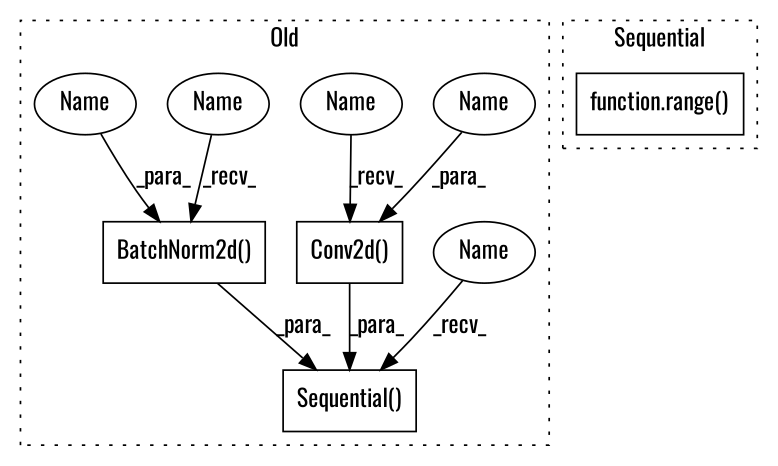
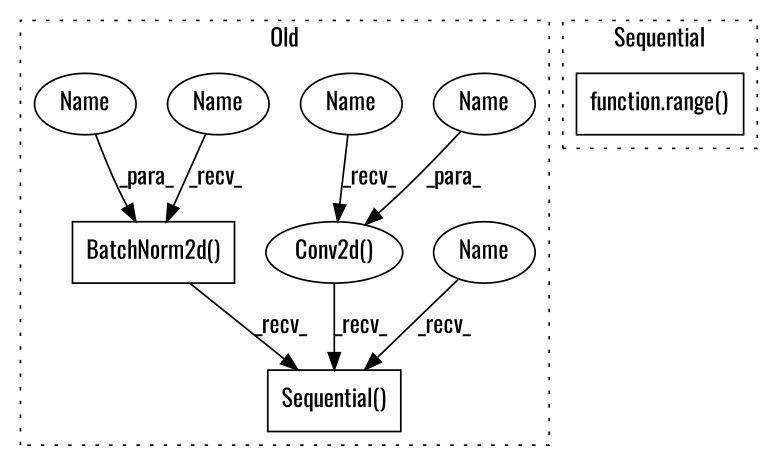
node "Conv2d()": shape box -> ellipse
edge "BatchNorm2d()" -> "Sequential()": label "_para_" -> "_recv_"
edge "Conv2d()" -> "Sequential()": label "_para_" -> "_recv_"
